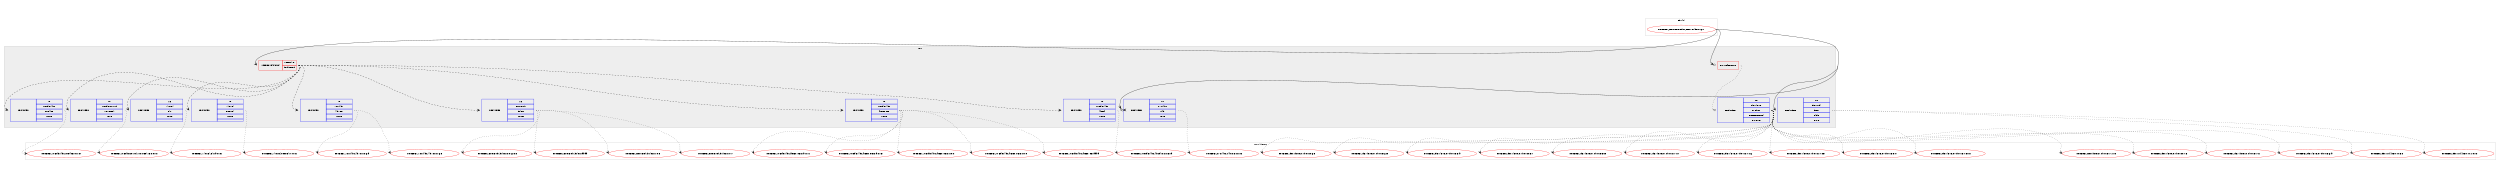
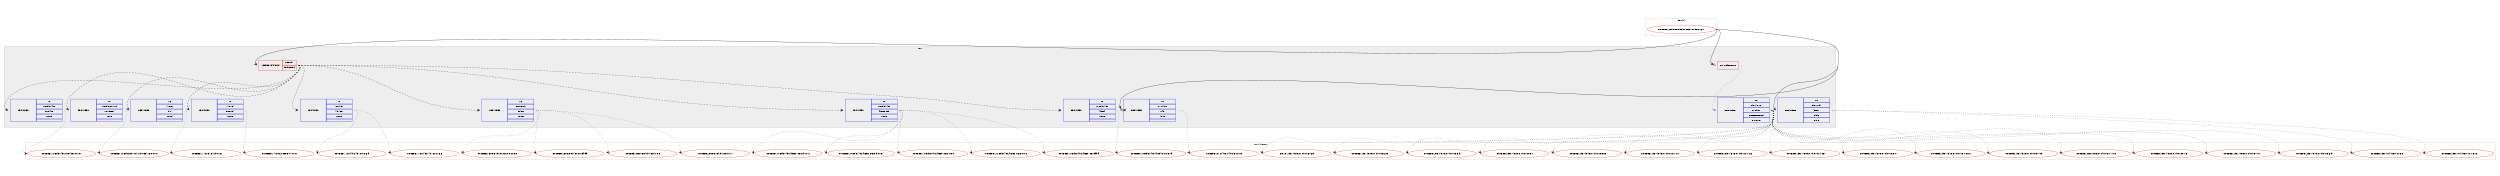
node "use_conditional": text "negative" -> "opengl"
node "portage://dev-lang/python-3.6.8": label "portage://dev-lang/python-3.6.8" -> "group://dev-lang/python-3.6.8"
node "portage://dev-lang/python-3.7.5": added
